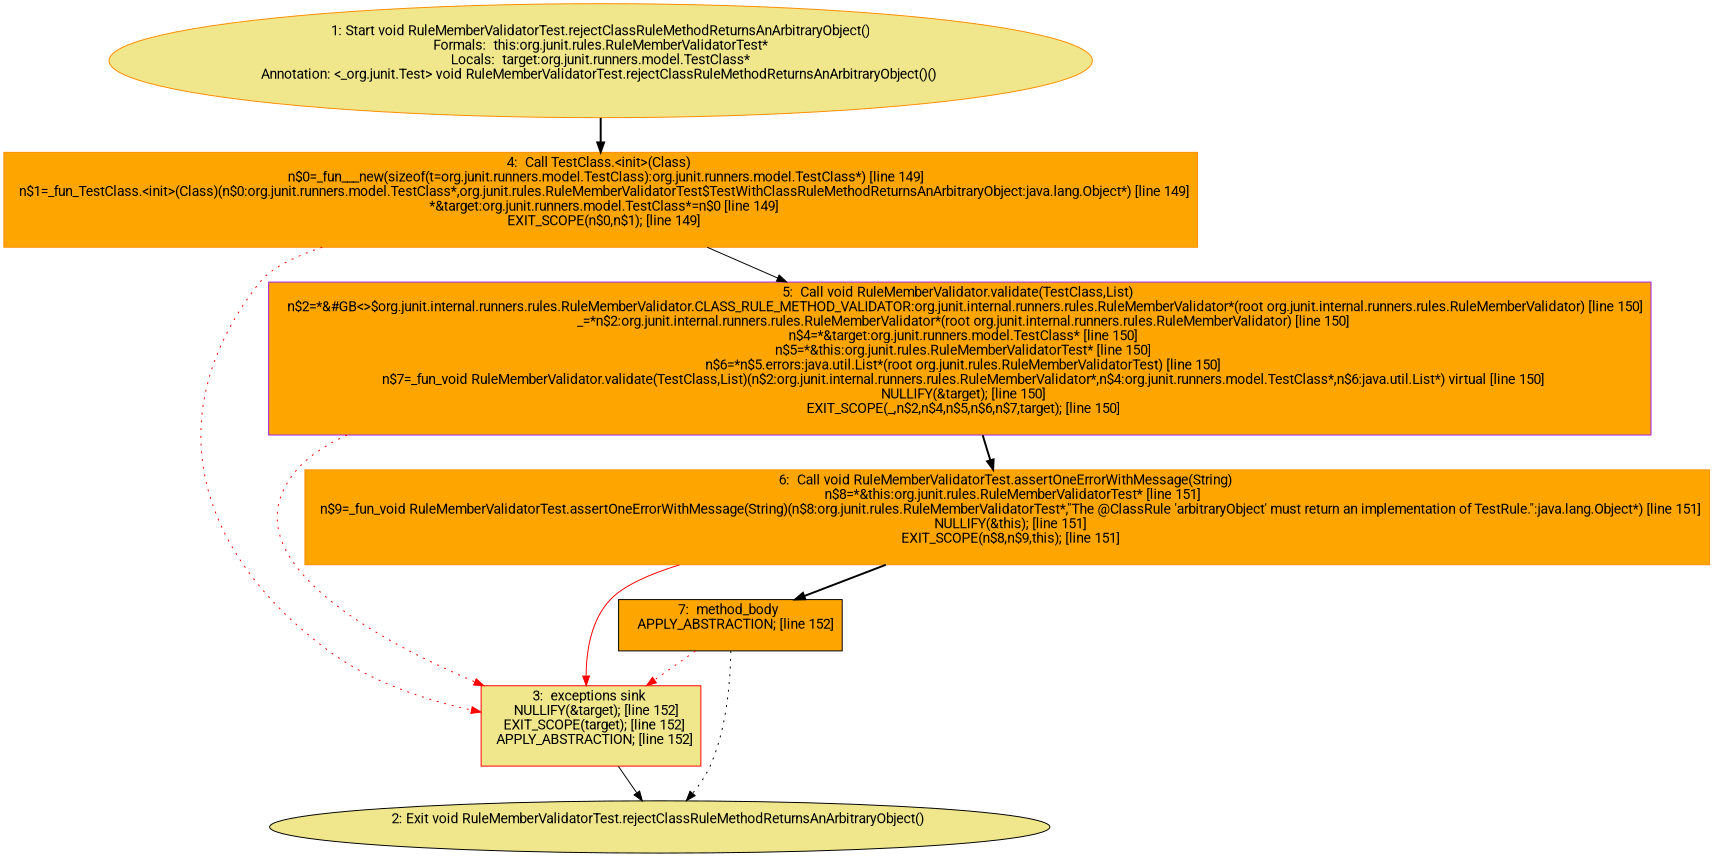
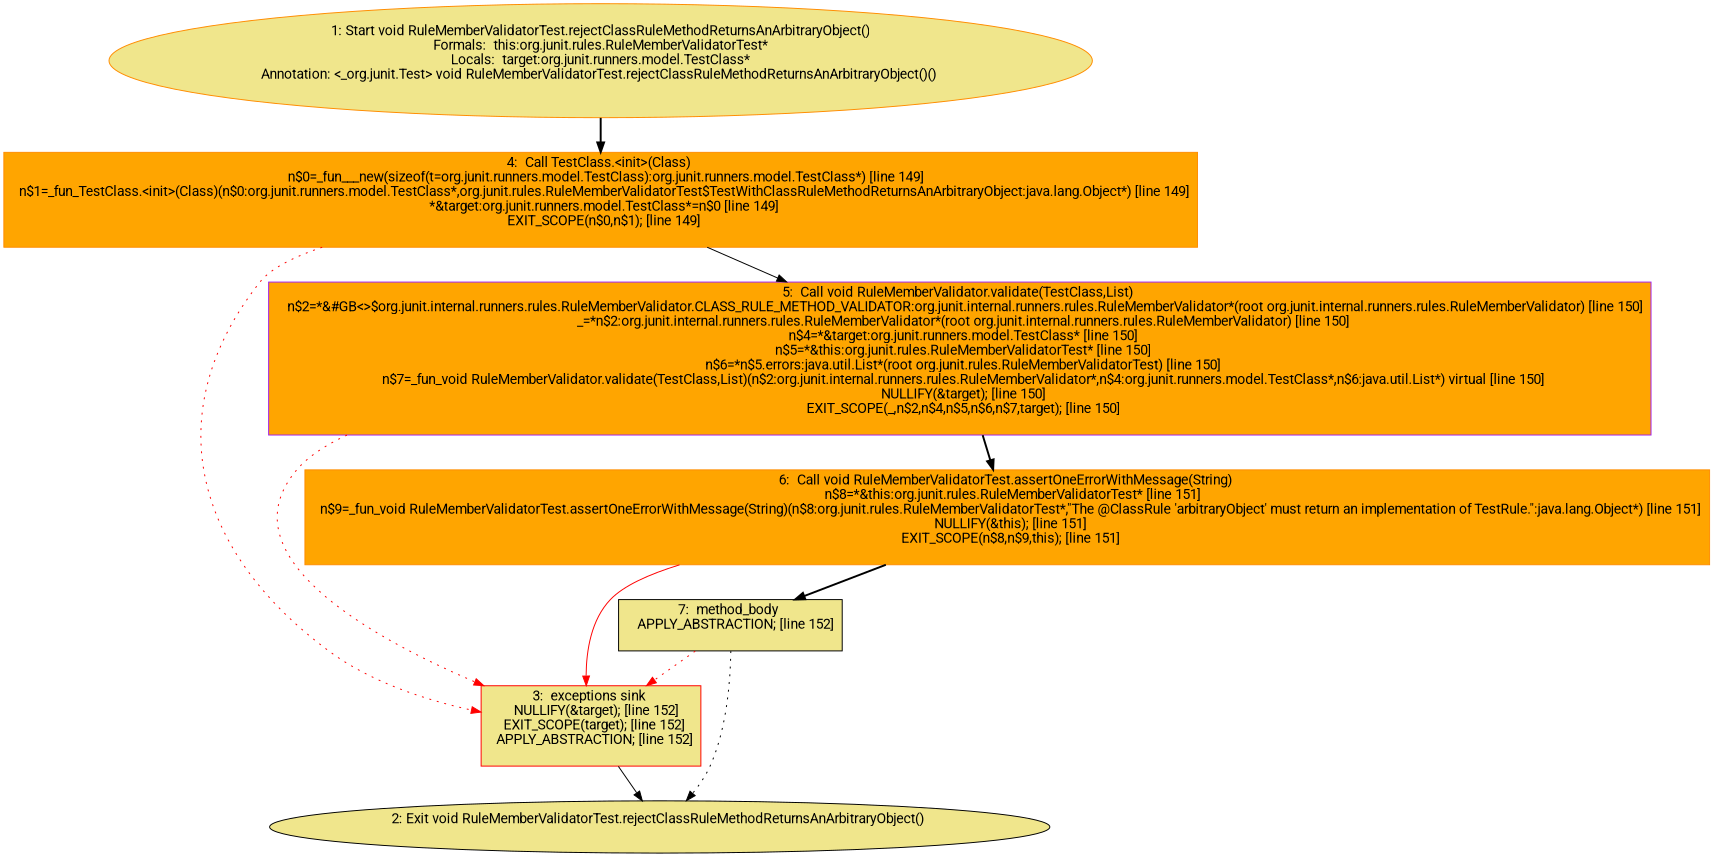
node "7:  method_body APPLY_ABSTRACTION; [line 152]": fillcolor orange -> khaki
